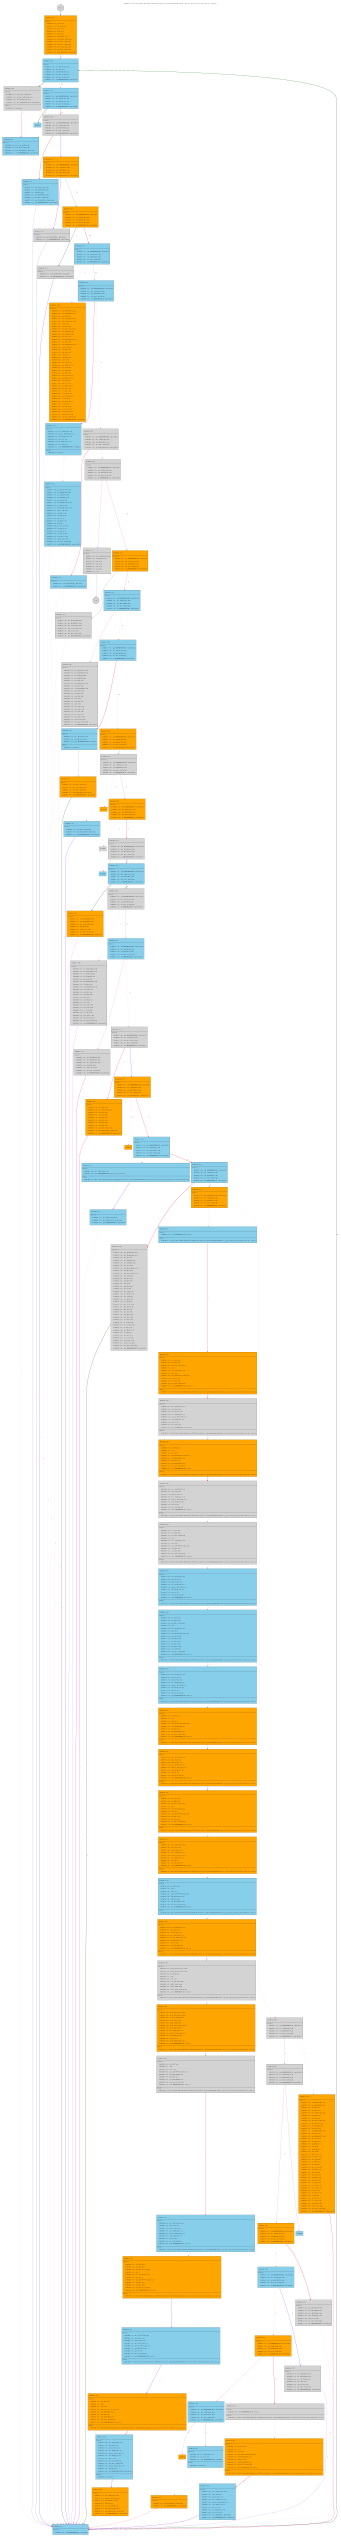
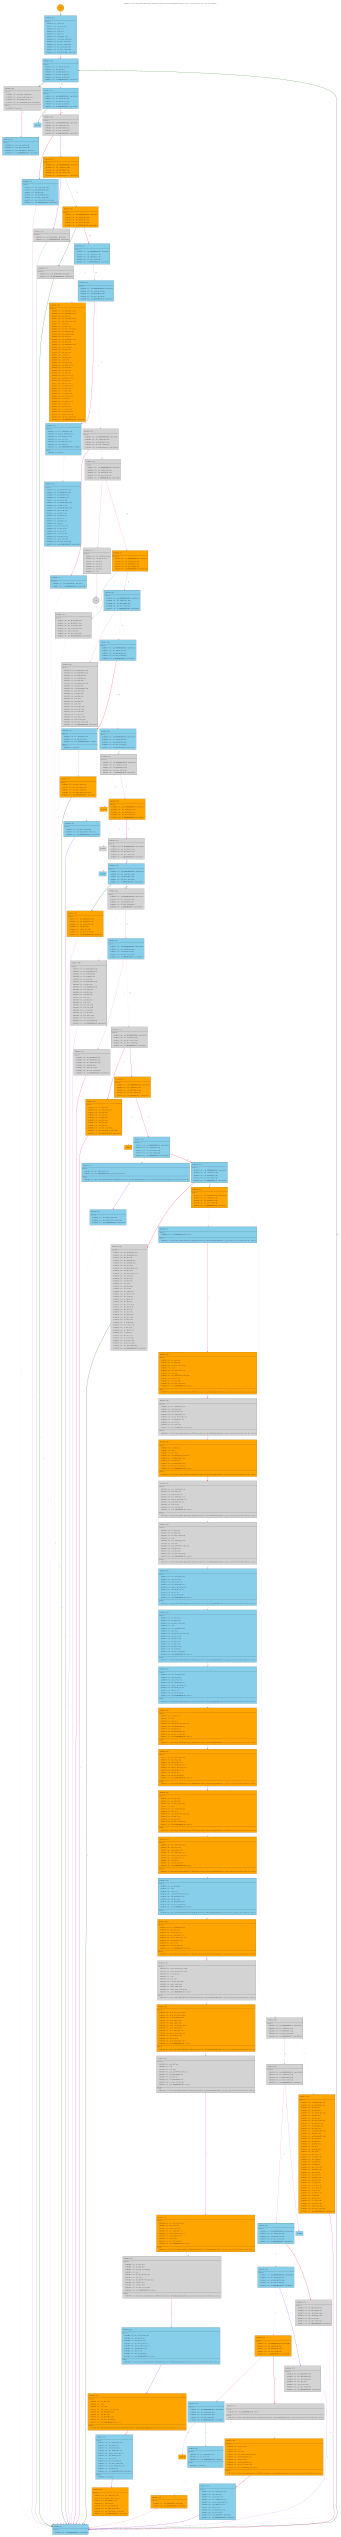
node "Entry": fillcolor lightgrey -> orange
node "0x4039f0 [43]": fillcolor orange -> skyblue
node "0x403b30 [25]": fillcolor orange -> skyblue
edge "0x404558 [12]" -> "0x404629 [5]": color purple -> darkgreen
node "0x404080 [36]": fillcolor skyblue -> orange
node "0x403c8e [25]": fillcolor orange -> skyblue
node "0x4040a4 [44]": fillcolor orange -> lightgrey
